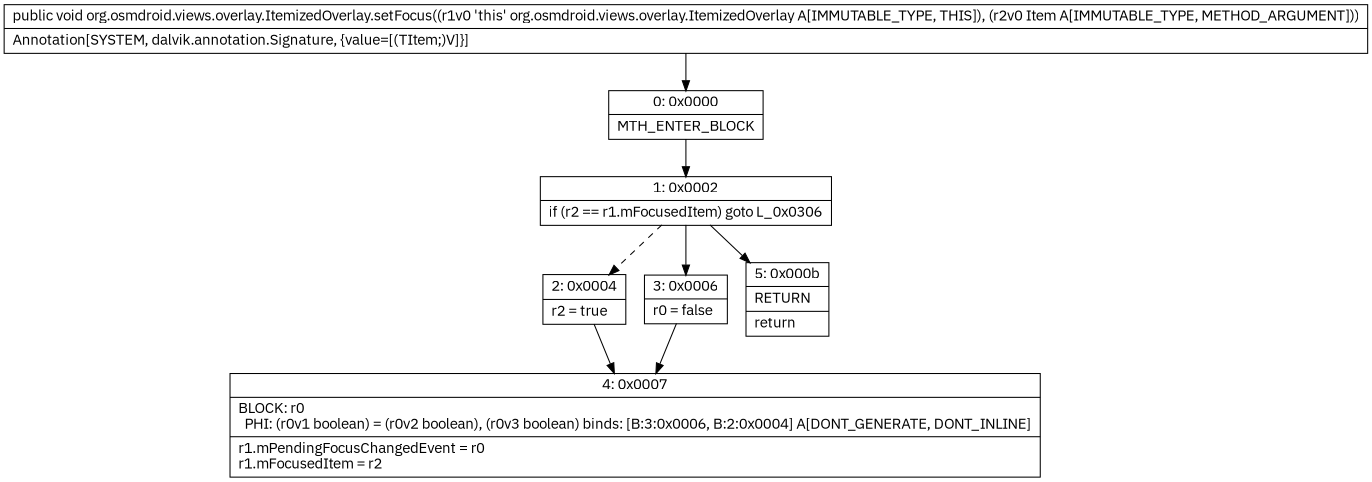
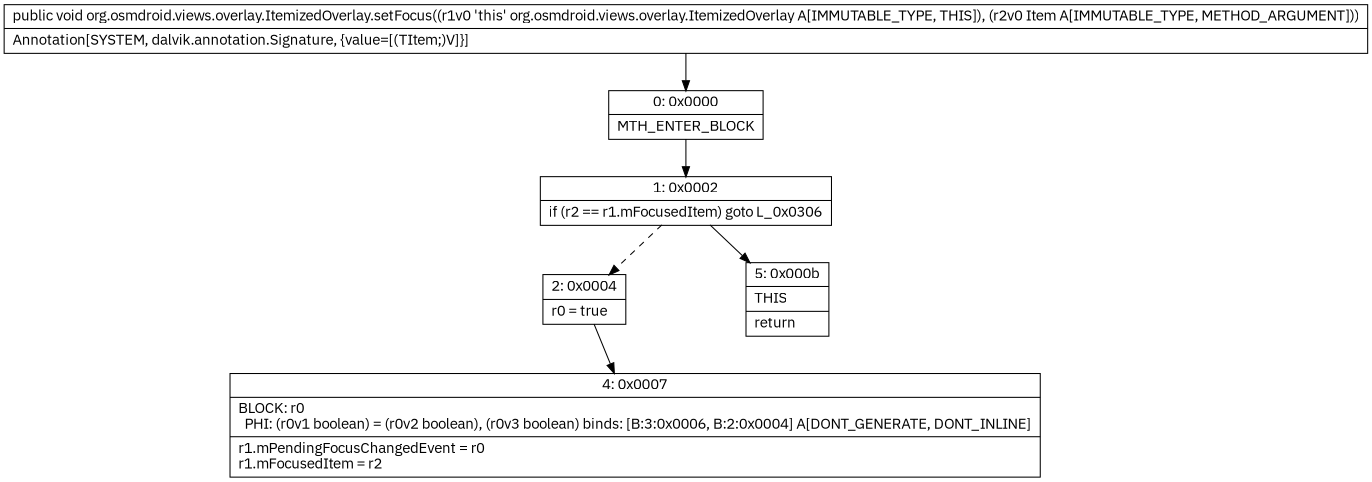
node "5: 0x000b": text "RETURN" -> "THIS"
node "3: 0x0006": removed
node "2: 0x0004": text "r2 = true" -> "r0 = true"
